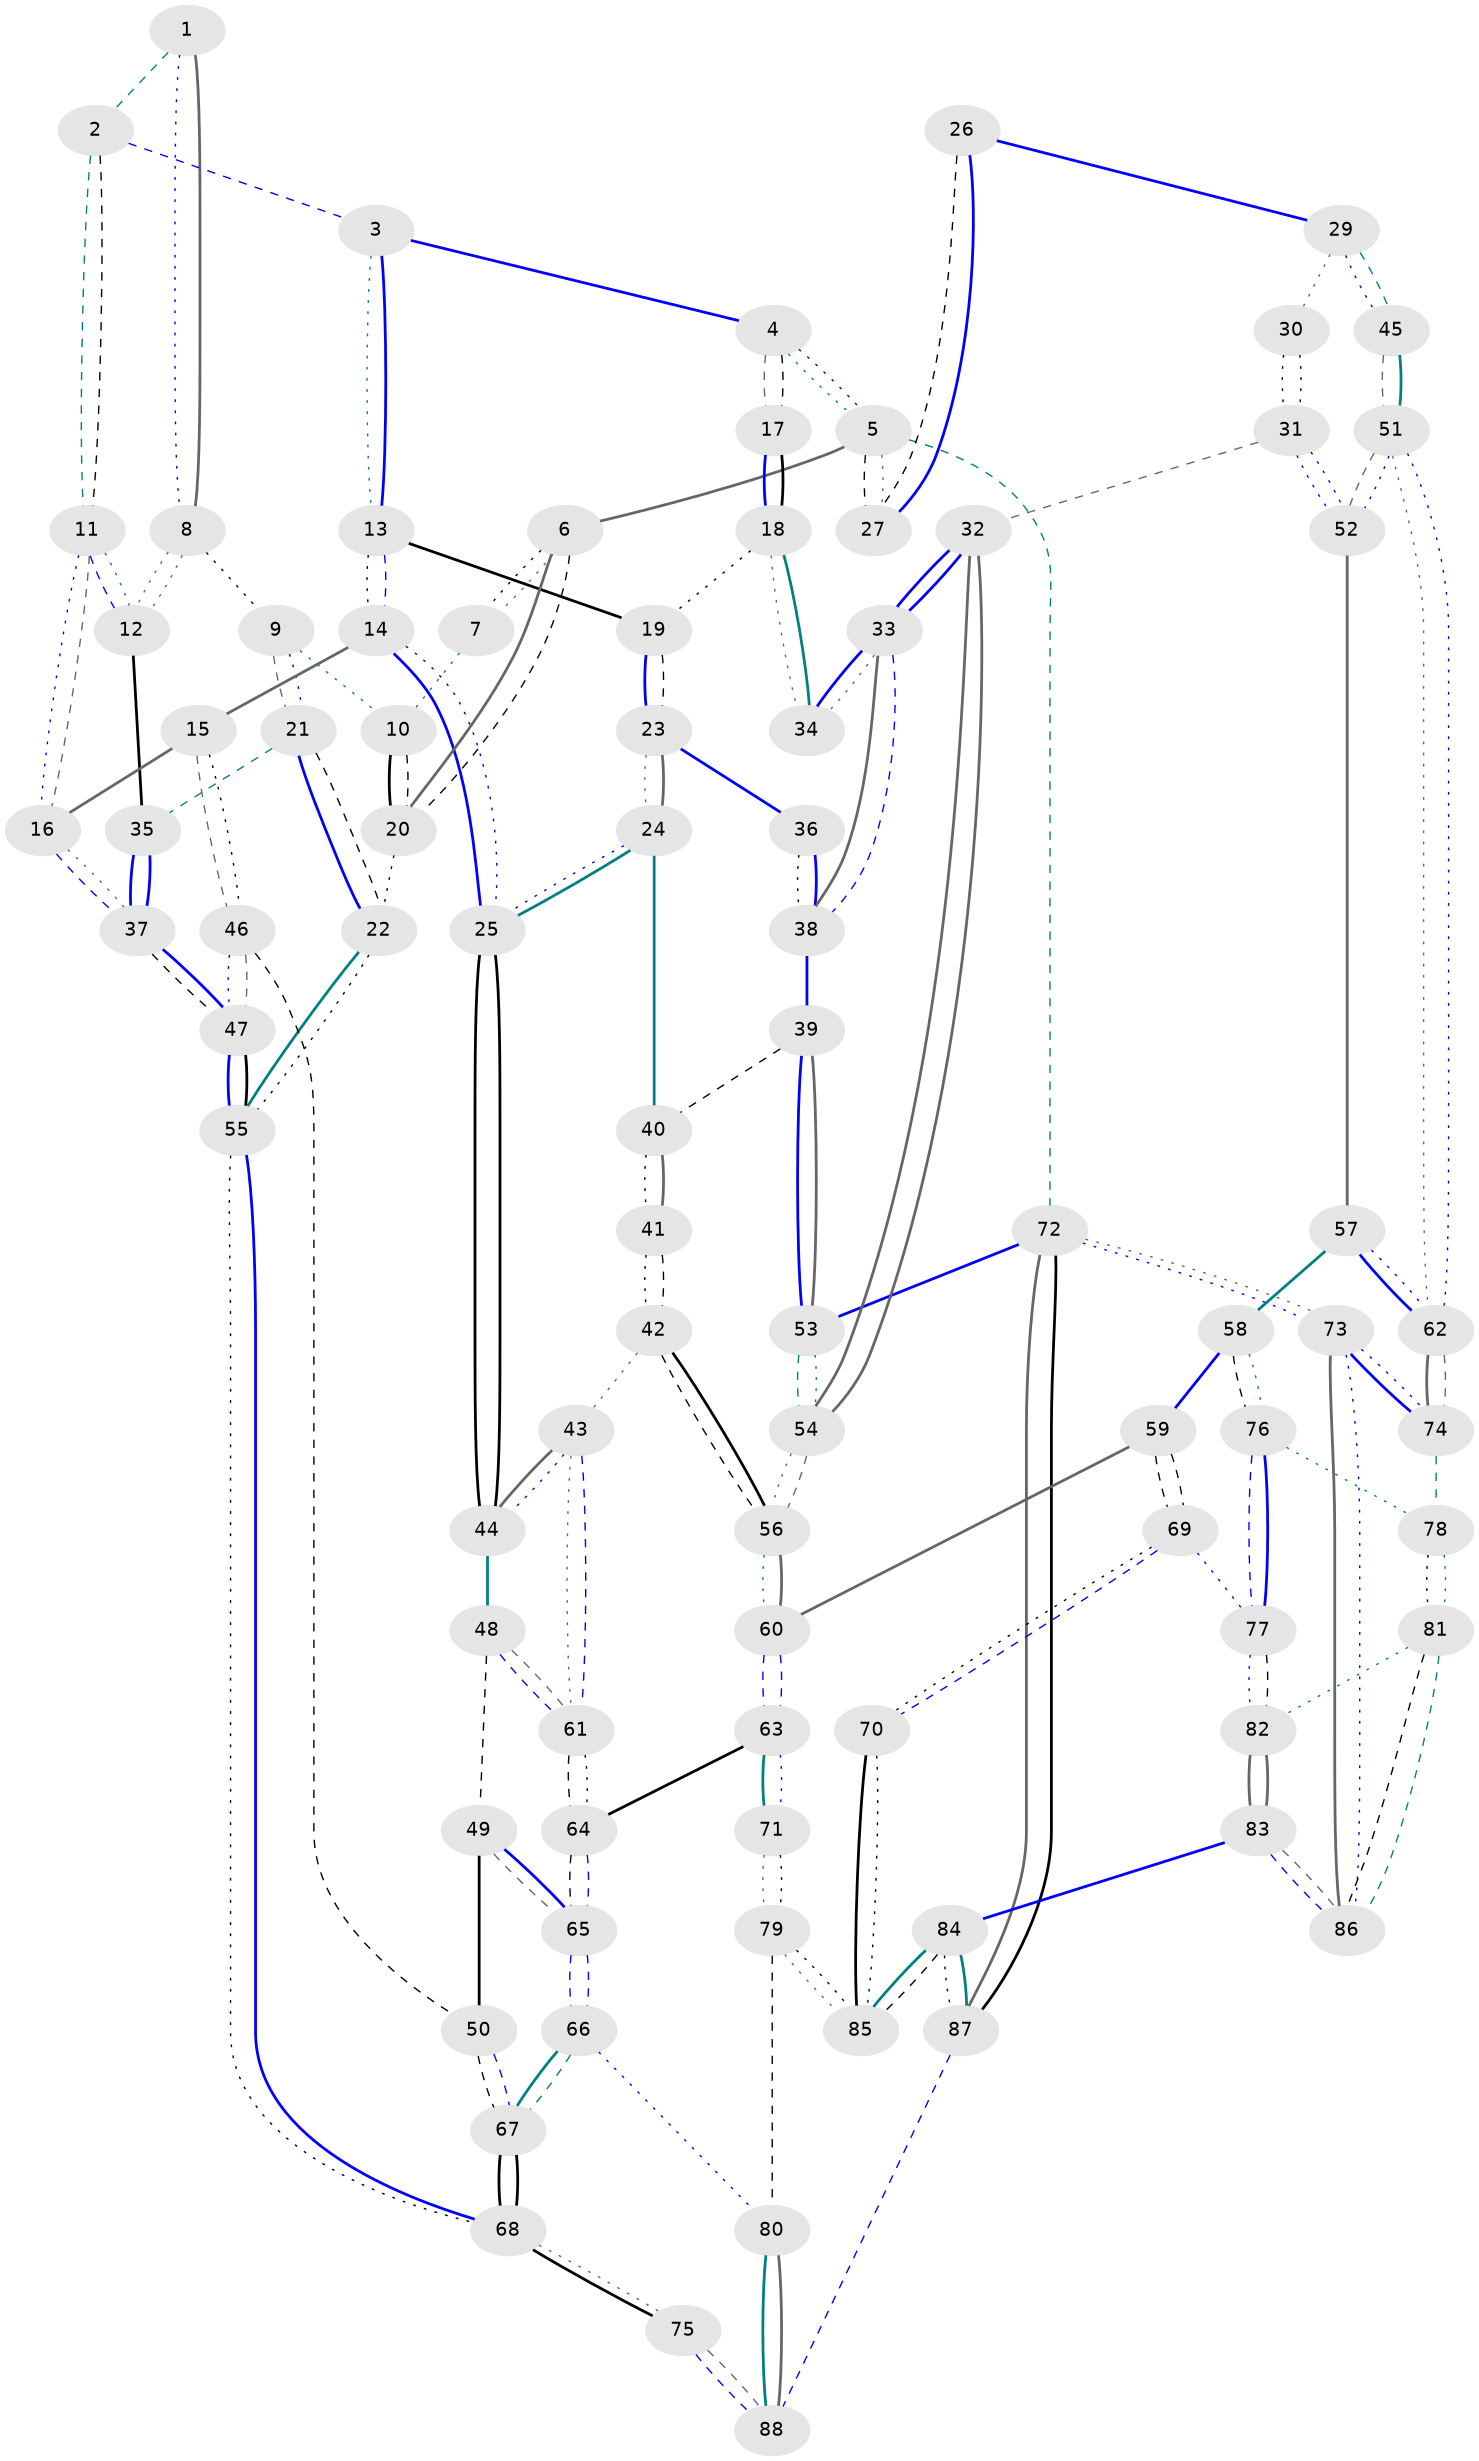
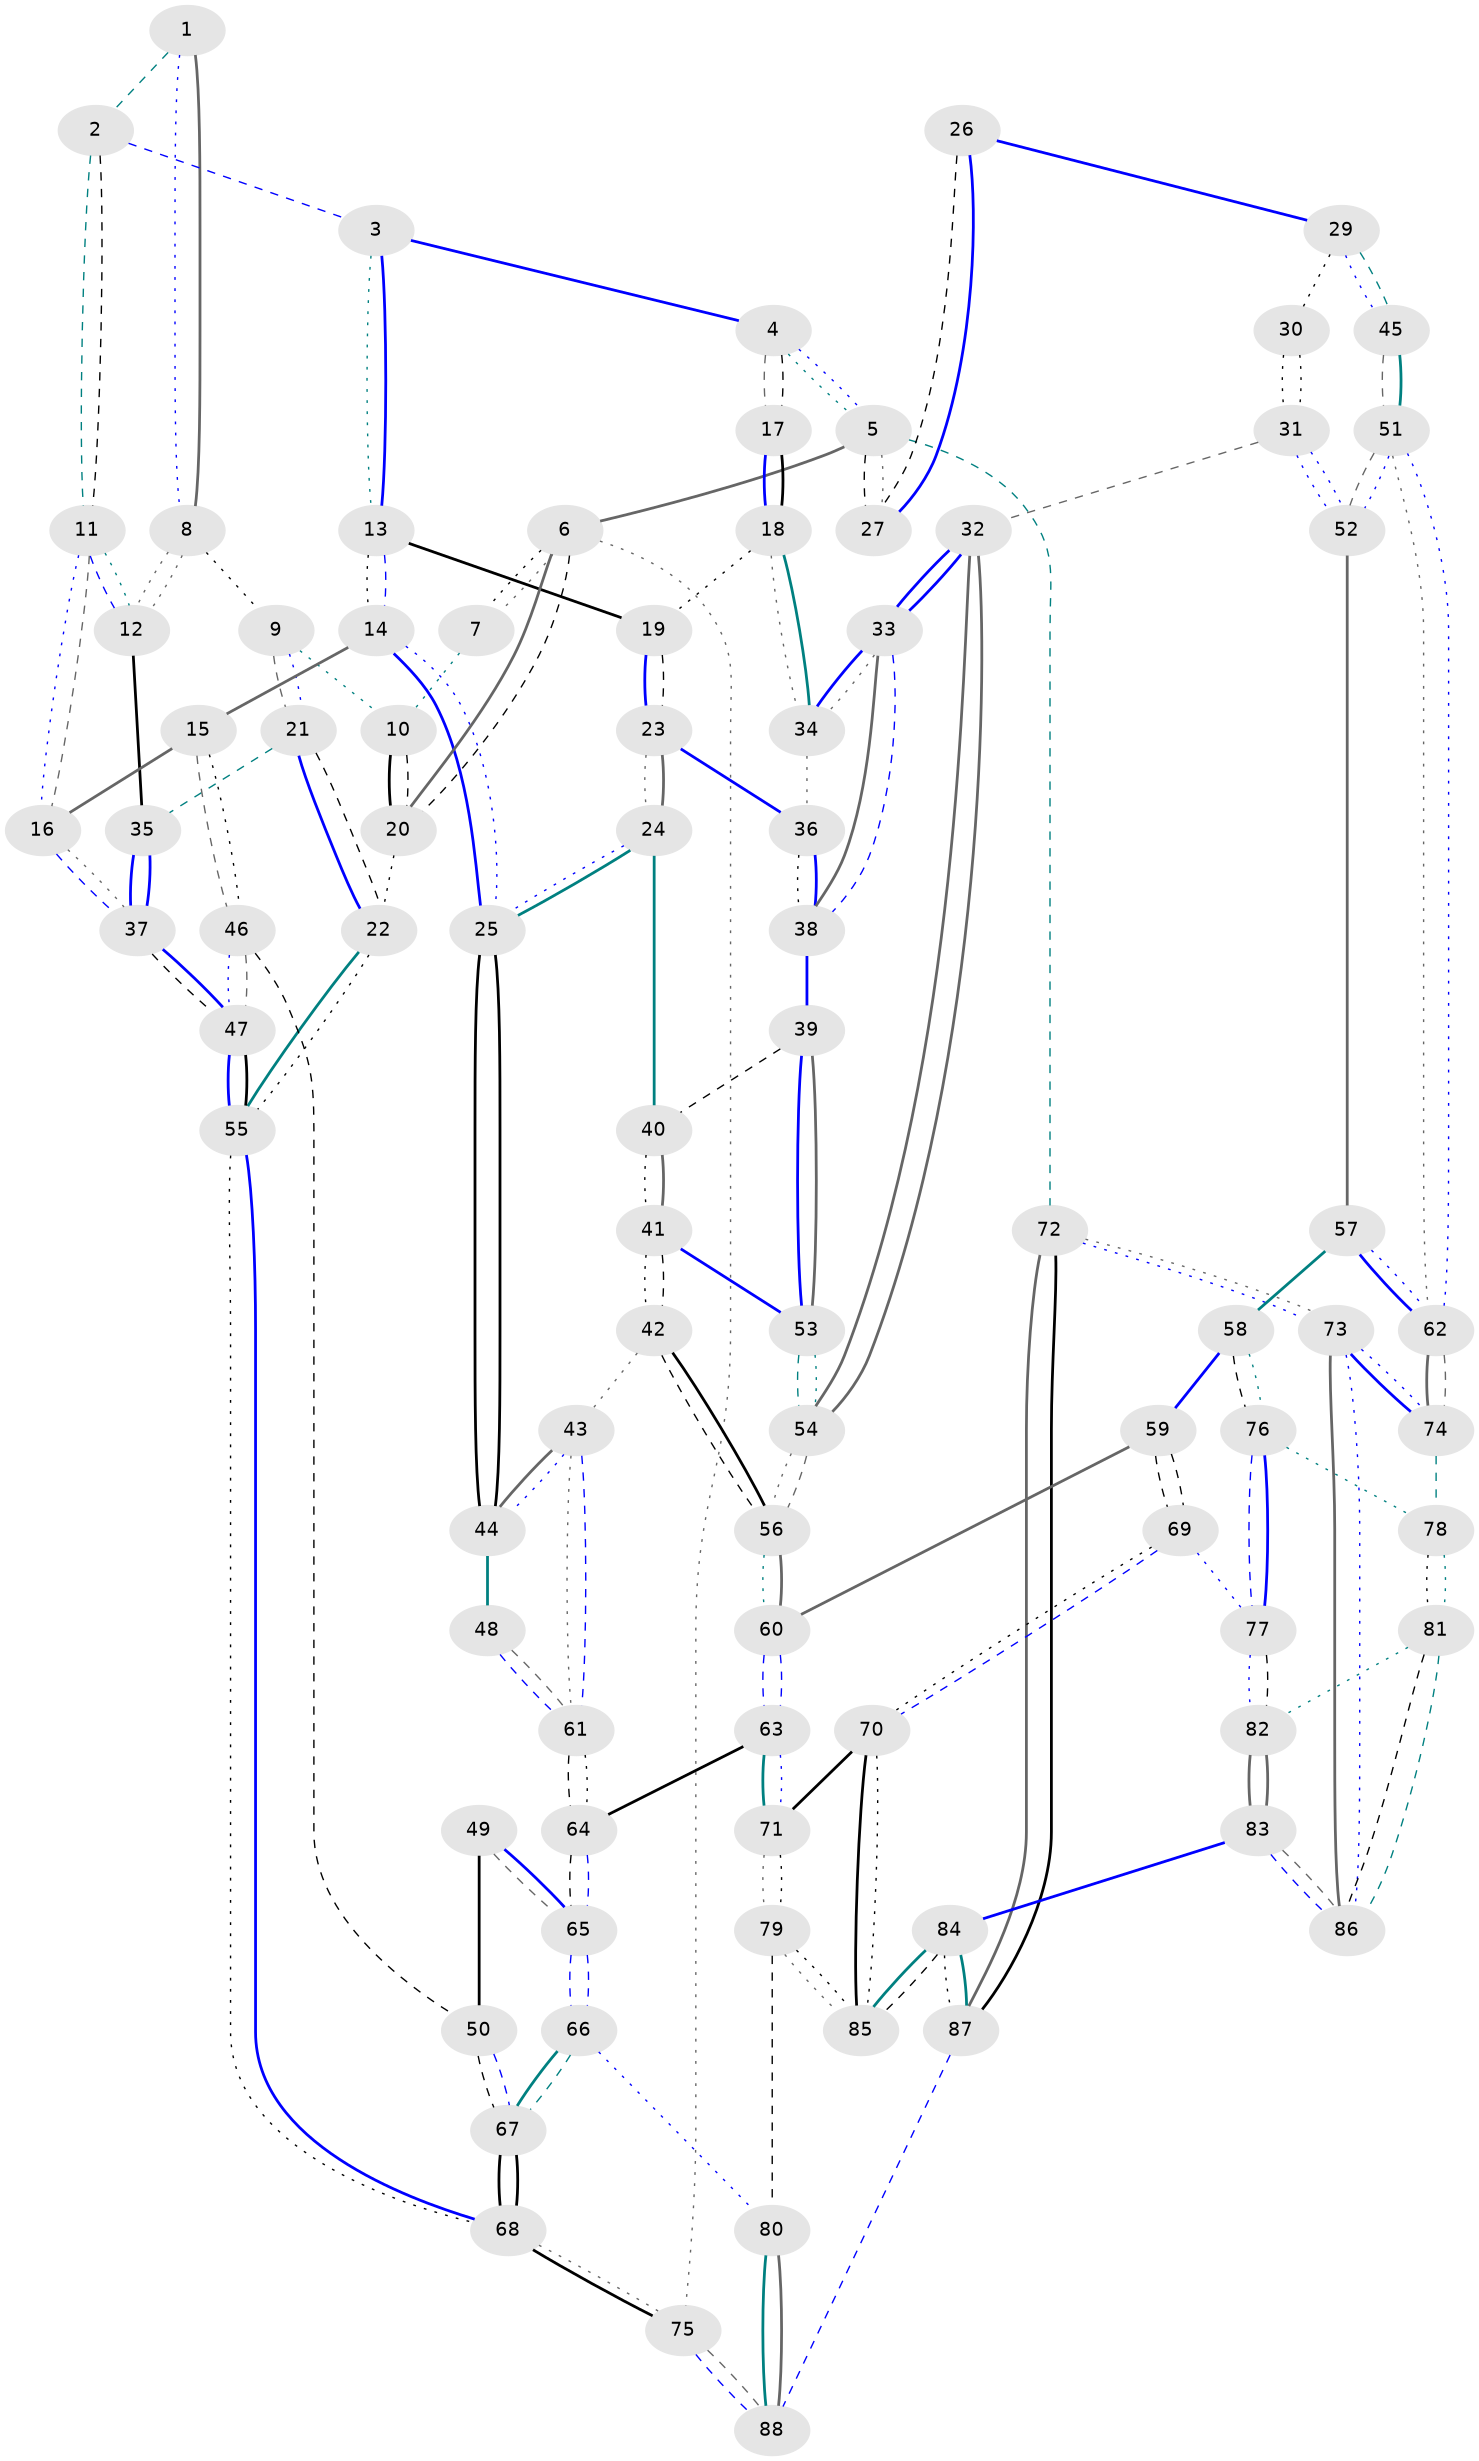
edge "29" -- "30": color gray40 -> black
edge "34" -- "36": added
edge "72" -- "53": now "41" -- "53"
edge "6" -- "75": added
edge "48" -- "49": removed
edge "70" -- "71": added
